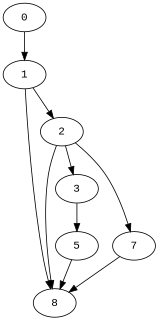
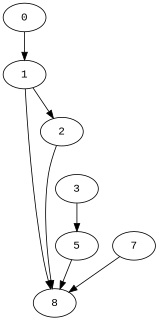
edge "2" -> "3": removed
edge "2" -> "7": removed
